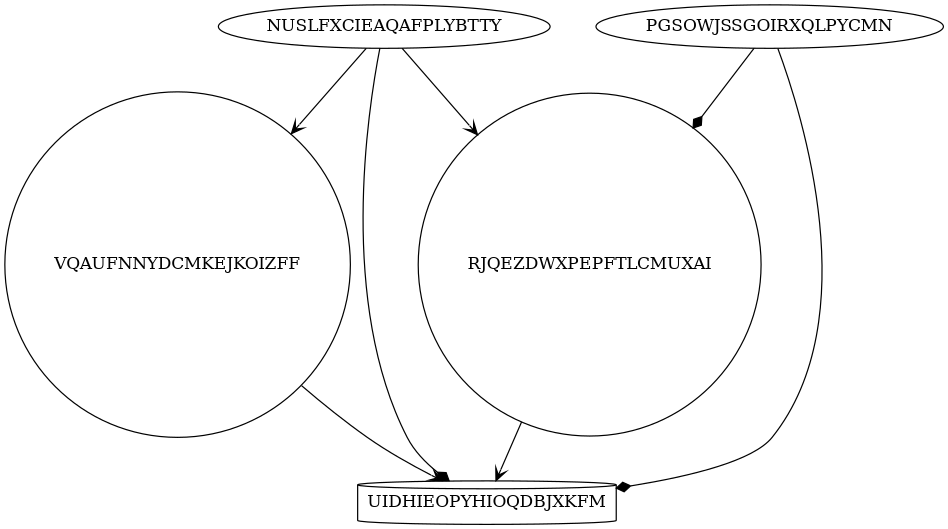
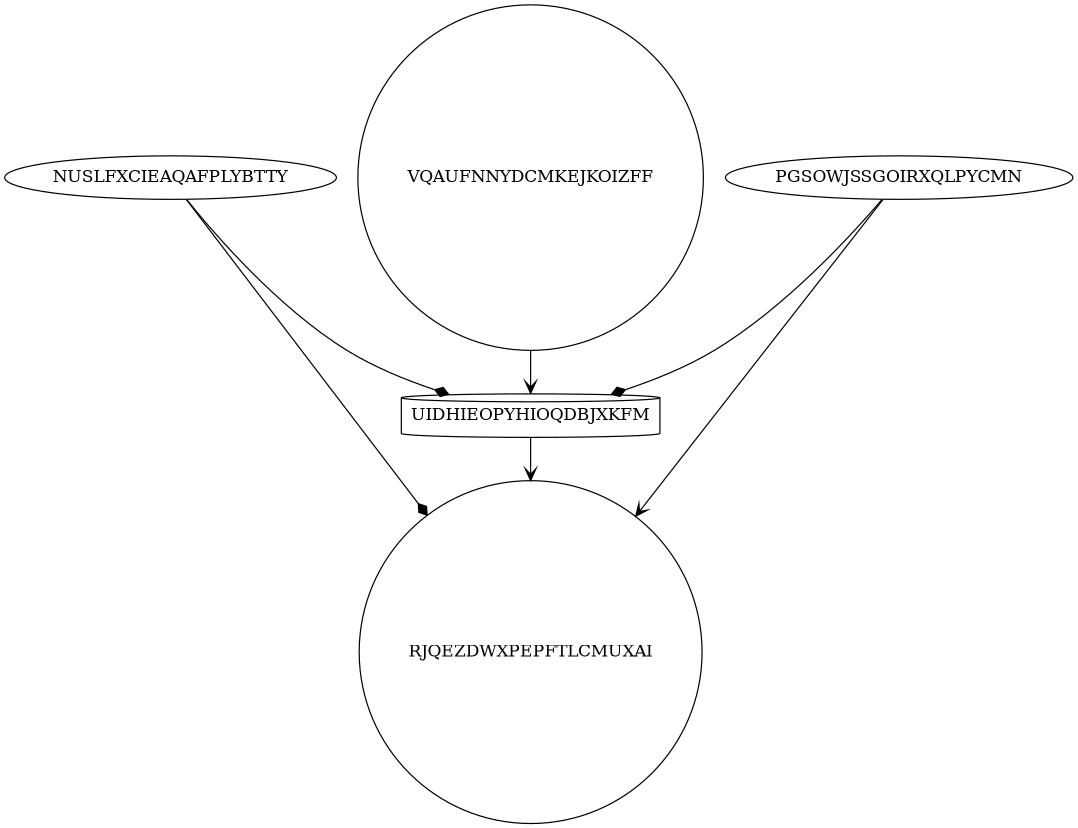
edge "PGSOWJSSGOIRXQLPYCMN" -> "RJQEZDWXPEPFTLCMUXAI": arrowhead diamond -> vee
edge "NUSLFXCIEAQAFPLYBTTY" -> "VQAUFNNYDCMKEJKOIZFF": removed
edge "NUSLFXCIEAQAFPLYBTTY" -> "RJQEZDWXPEPFTLCMUXAI": arrowhead vee -> diamond
edge "RJQEZDWXPEPFTLCMUXAI" -> "UIDHIEOPYHIOQDBJXKFM": reversed
